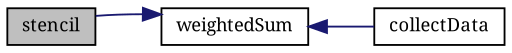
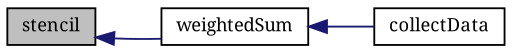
edge "stencil" -> "weightedSum": reversed
